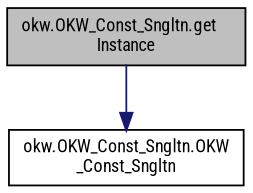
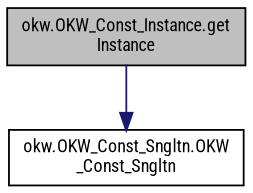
node "okw.OKW_Const_Sngltn.get Instance": label "okw.OKW_Const_Sngltn.get Instance" -> "okw.OKW_Const_Instance.get Instance"
